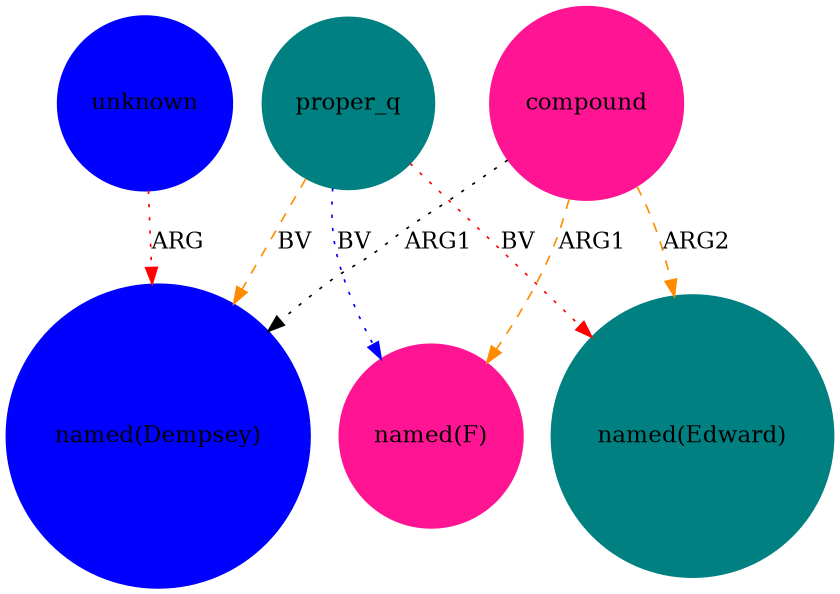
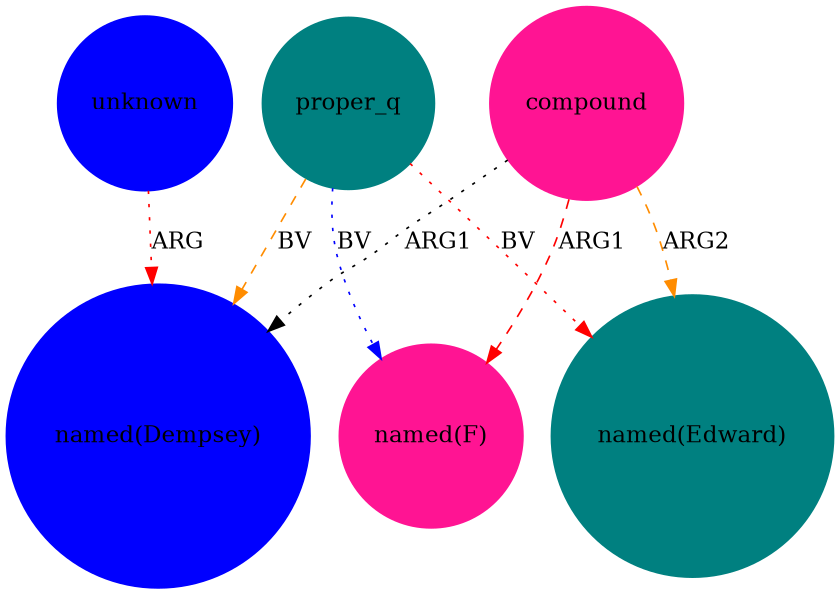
edge "compound" -> "named(F)": color darkorange -> red
